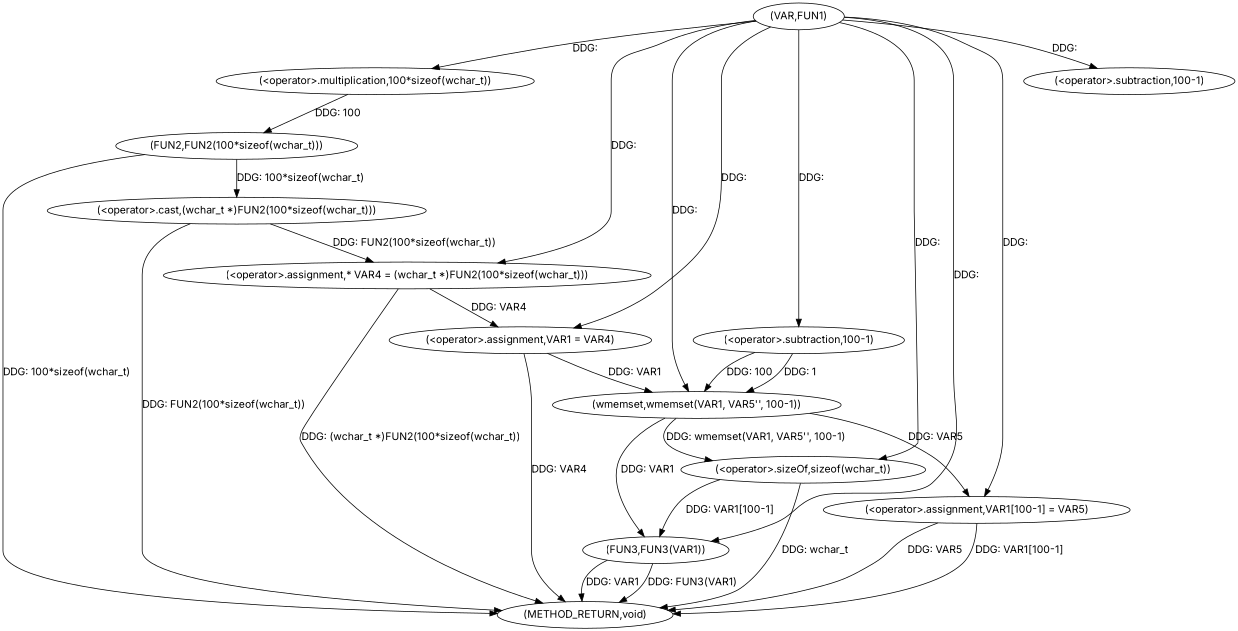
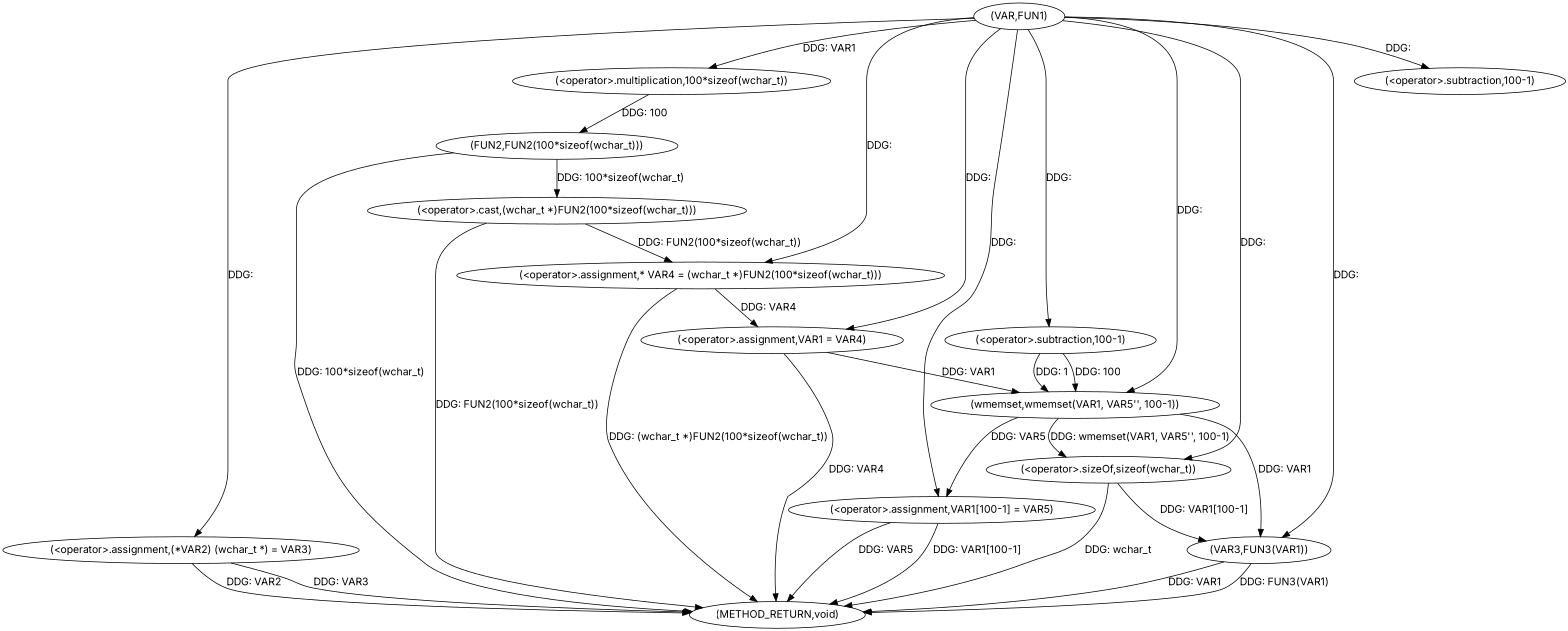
edge "(VAR,FUN1)" -> "(<operator>.multiplication,100*sizeof(wchar_t))": label "DDG: " -> "DDG: VAR1"
node "(<operator>.assignment,(*VAR2) (wchar_t *) = VAR3)": added
node "(FUN3,FUN3(VAR1))": label "(FUN3,FUN3(VAR1))" -> "(VAR3,FUN3(VAR1))"
